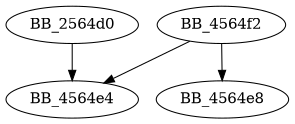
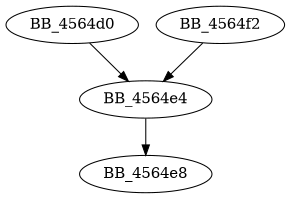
node "BB_2564d0": label "BB_2564d0" -> "BB_4564d0"
edge "BB_4564f2" -> "BB_4564e8": now "BB_4564e4" -> "BB_4564e8"
